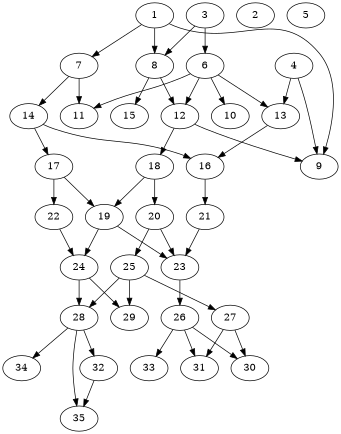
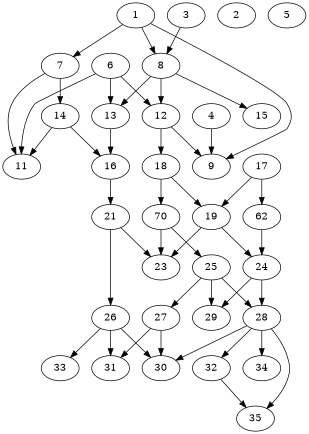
edge "3" -> "6": removed
edge "4" -> "13": now "8" -> "13"
node "10": removed
edge "14" -> "17": now "14" -> "11"
node "22": label "22" -> "62"
node "20": label "20" -> "70"
edge "23" -> "26": now "21" -> "26"
edge "28" -> "30": added
